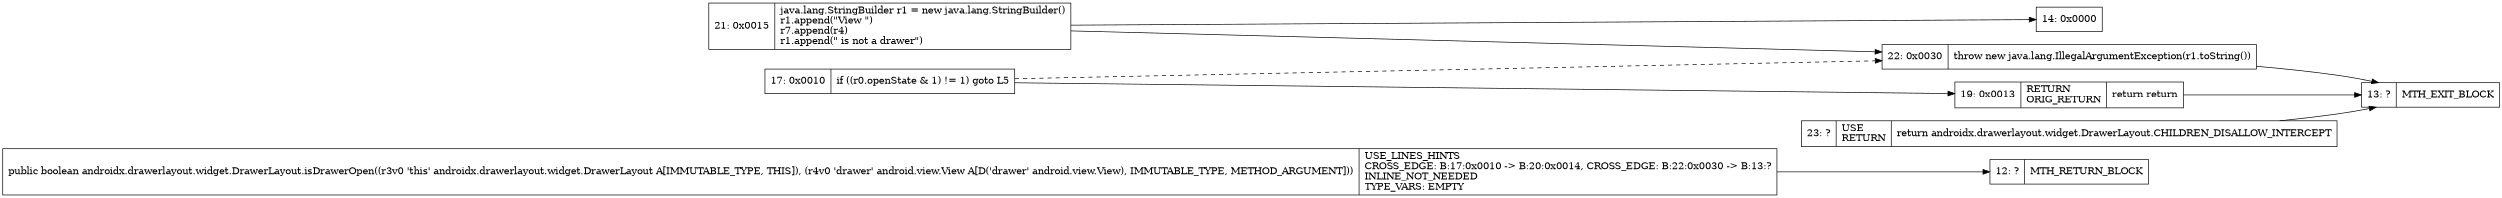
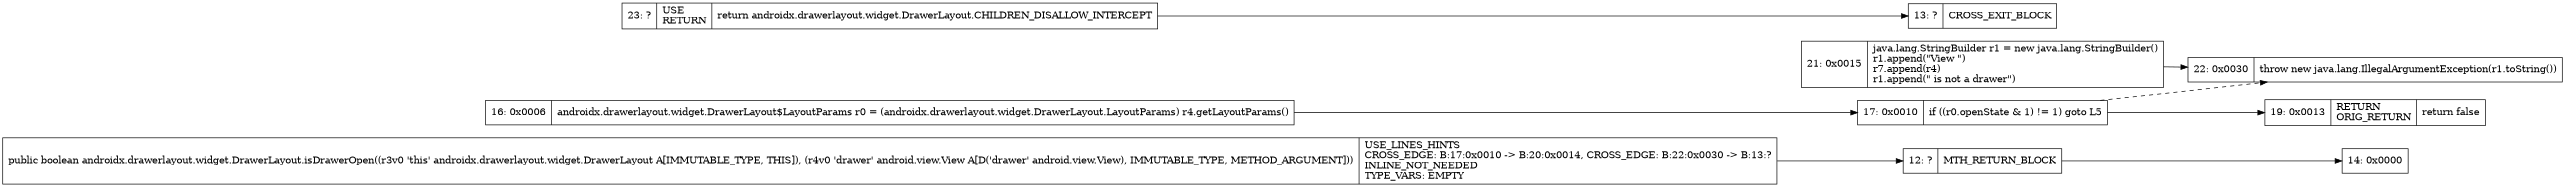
edge "21: 0x0015" -> "14: 0x0000": now "12: ?" -> "14: 0x0000"
edge "22: 0x0030" -> "13: ?": removed
node "19: 0x0013": text "return return" -> "return false"
edge "19: 0x0013" -> "13: ?": removed
node "13: ?": text "MTH_EXIT_BLOCK" -> "CROSS_EXIT_BLOCK"
node "16: 0x0006": added
